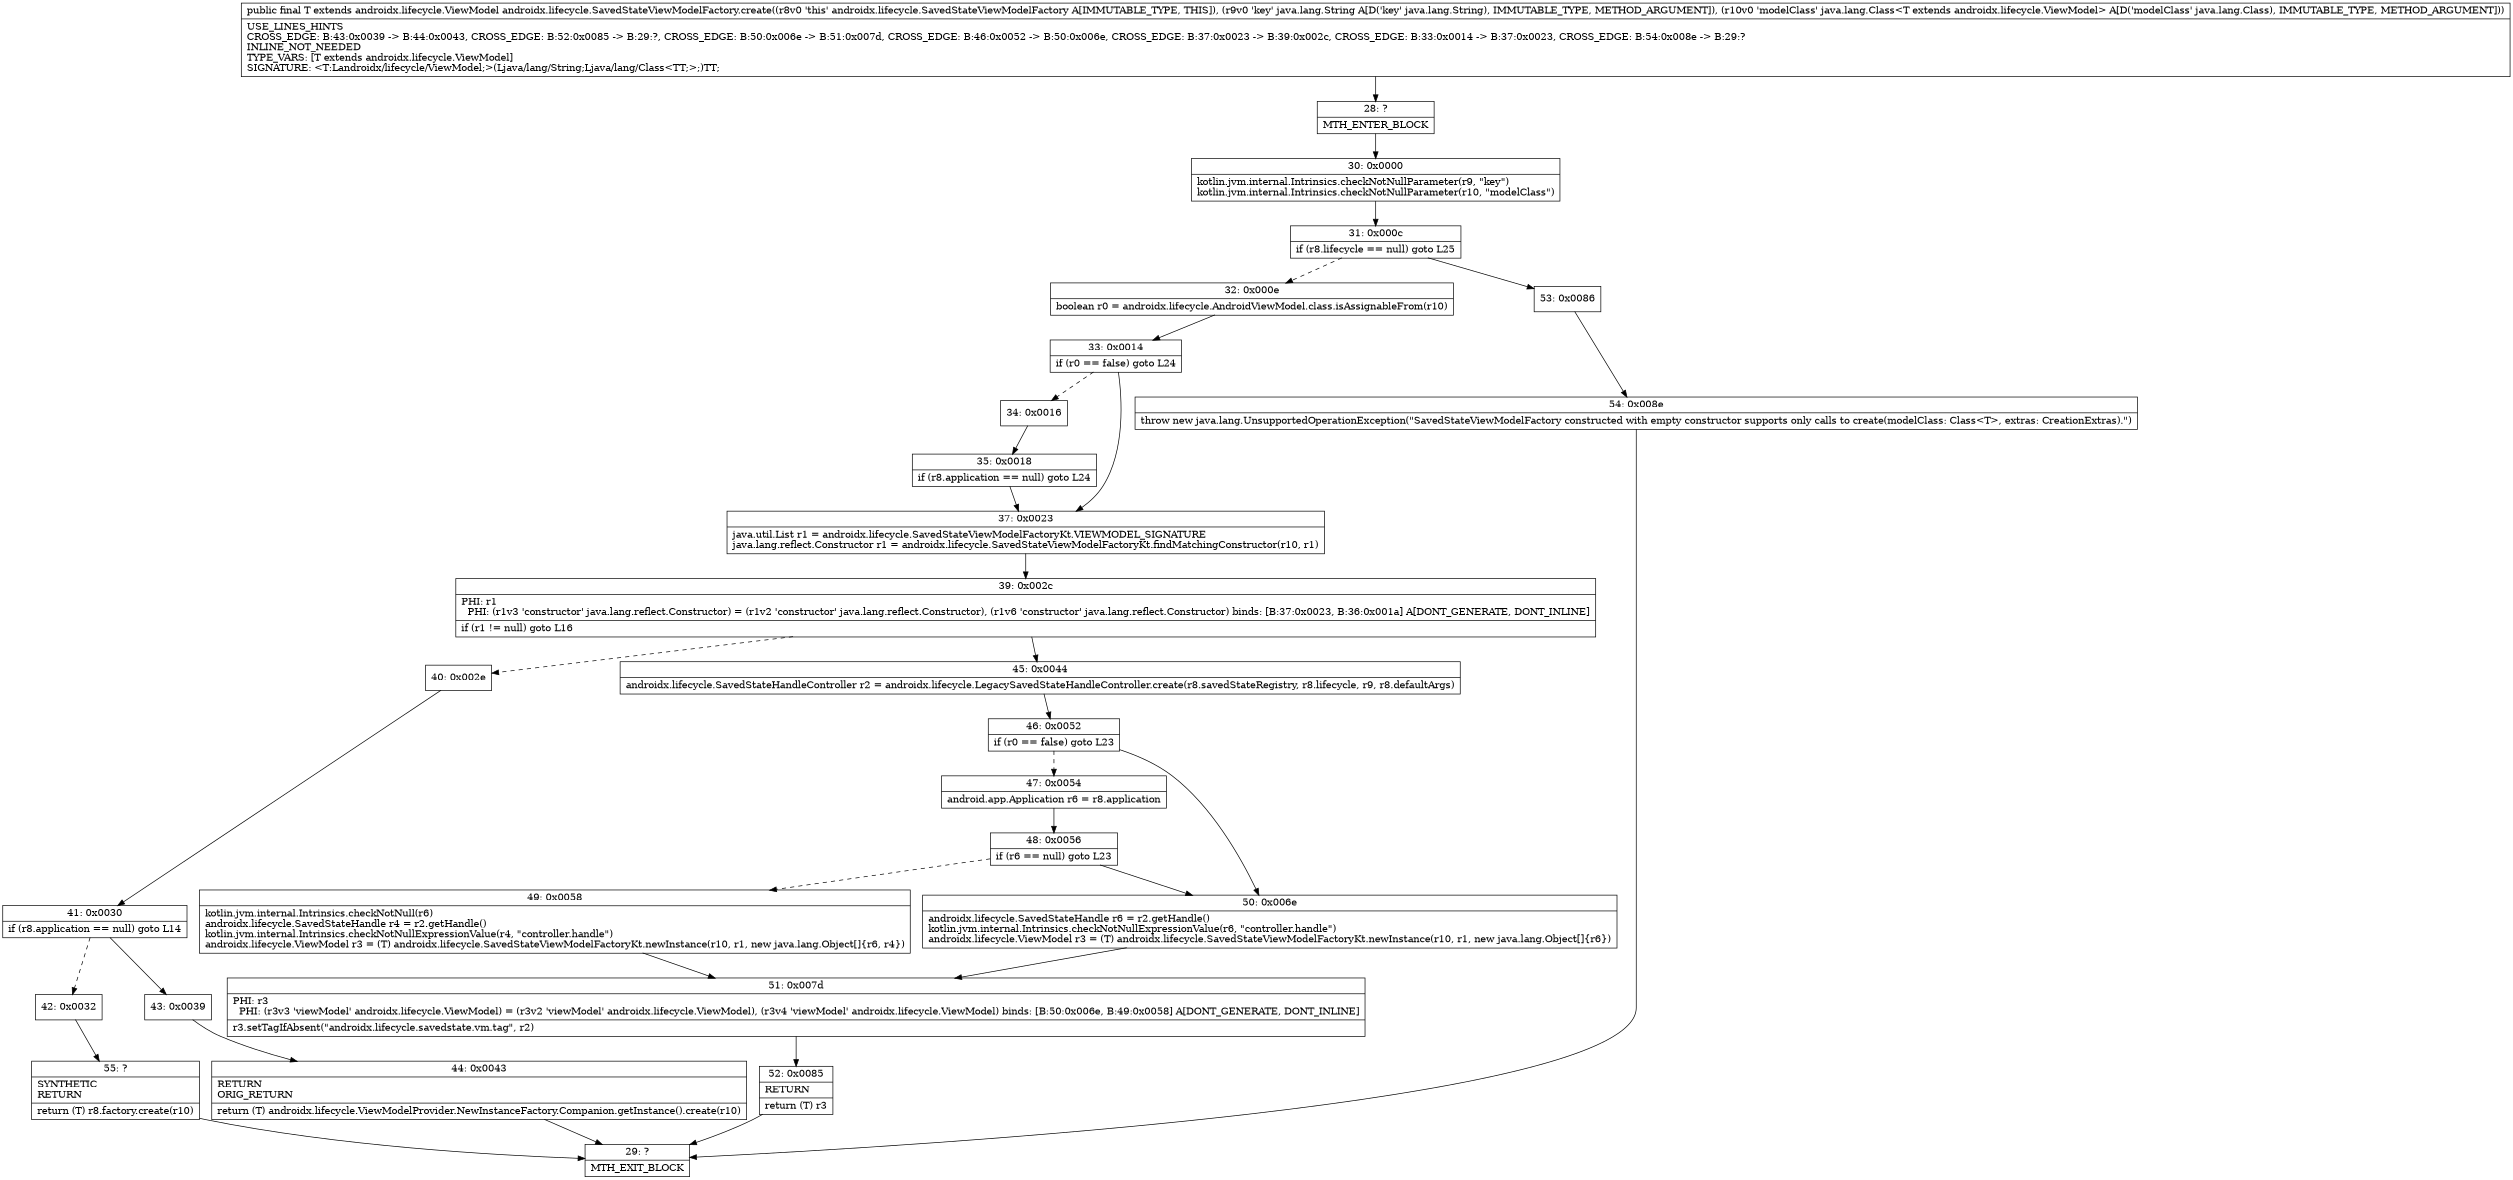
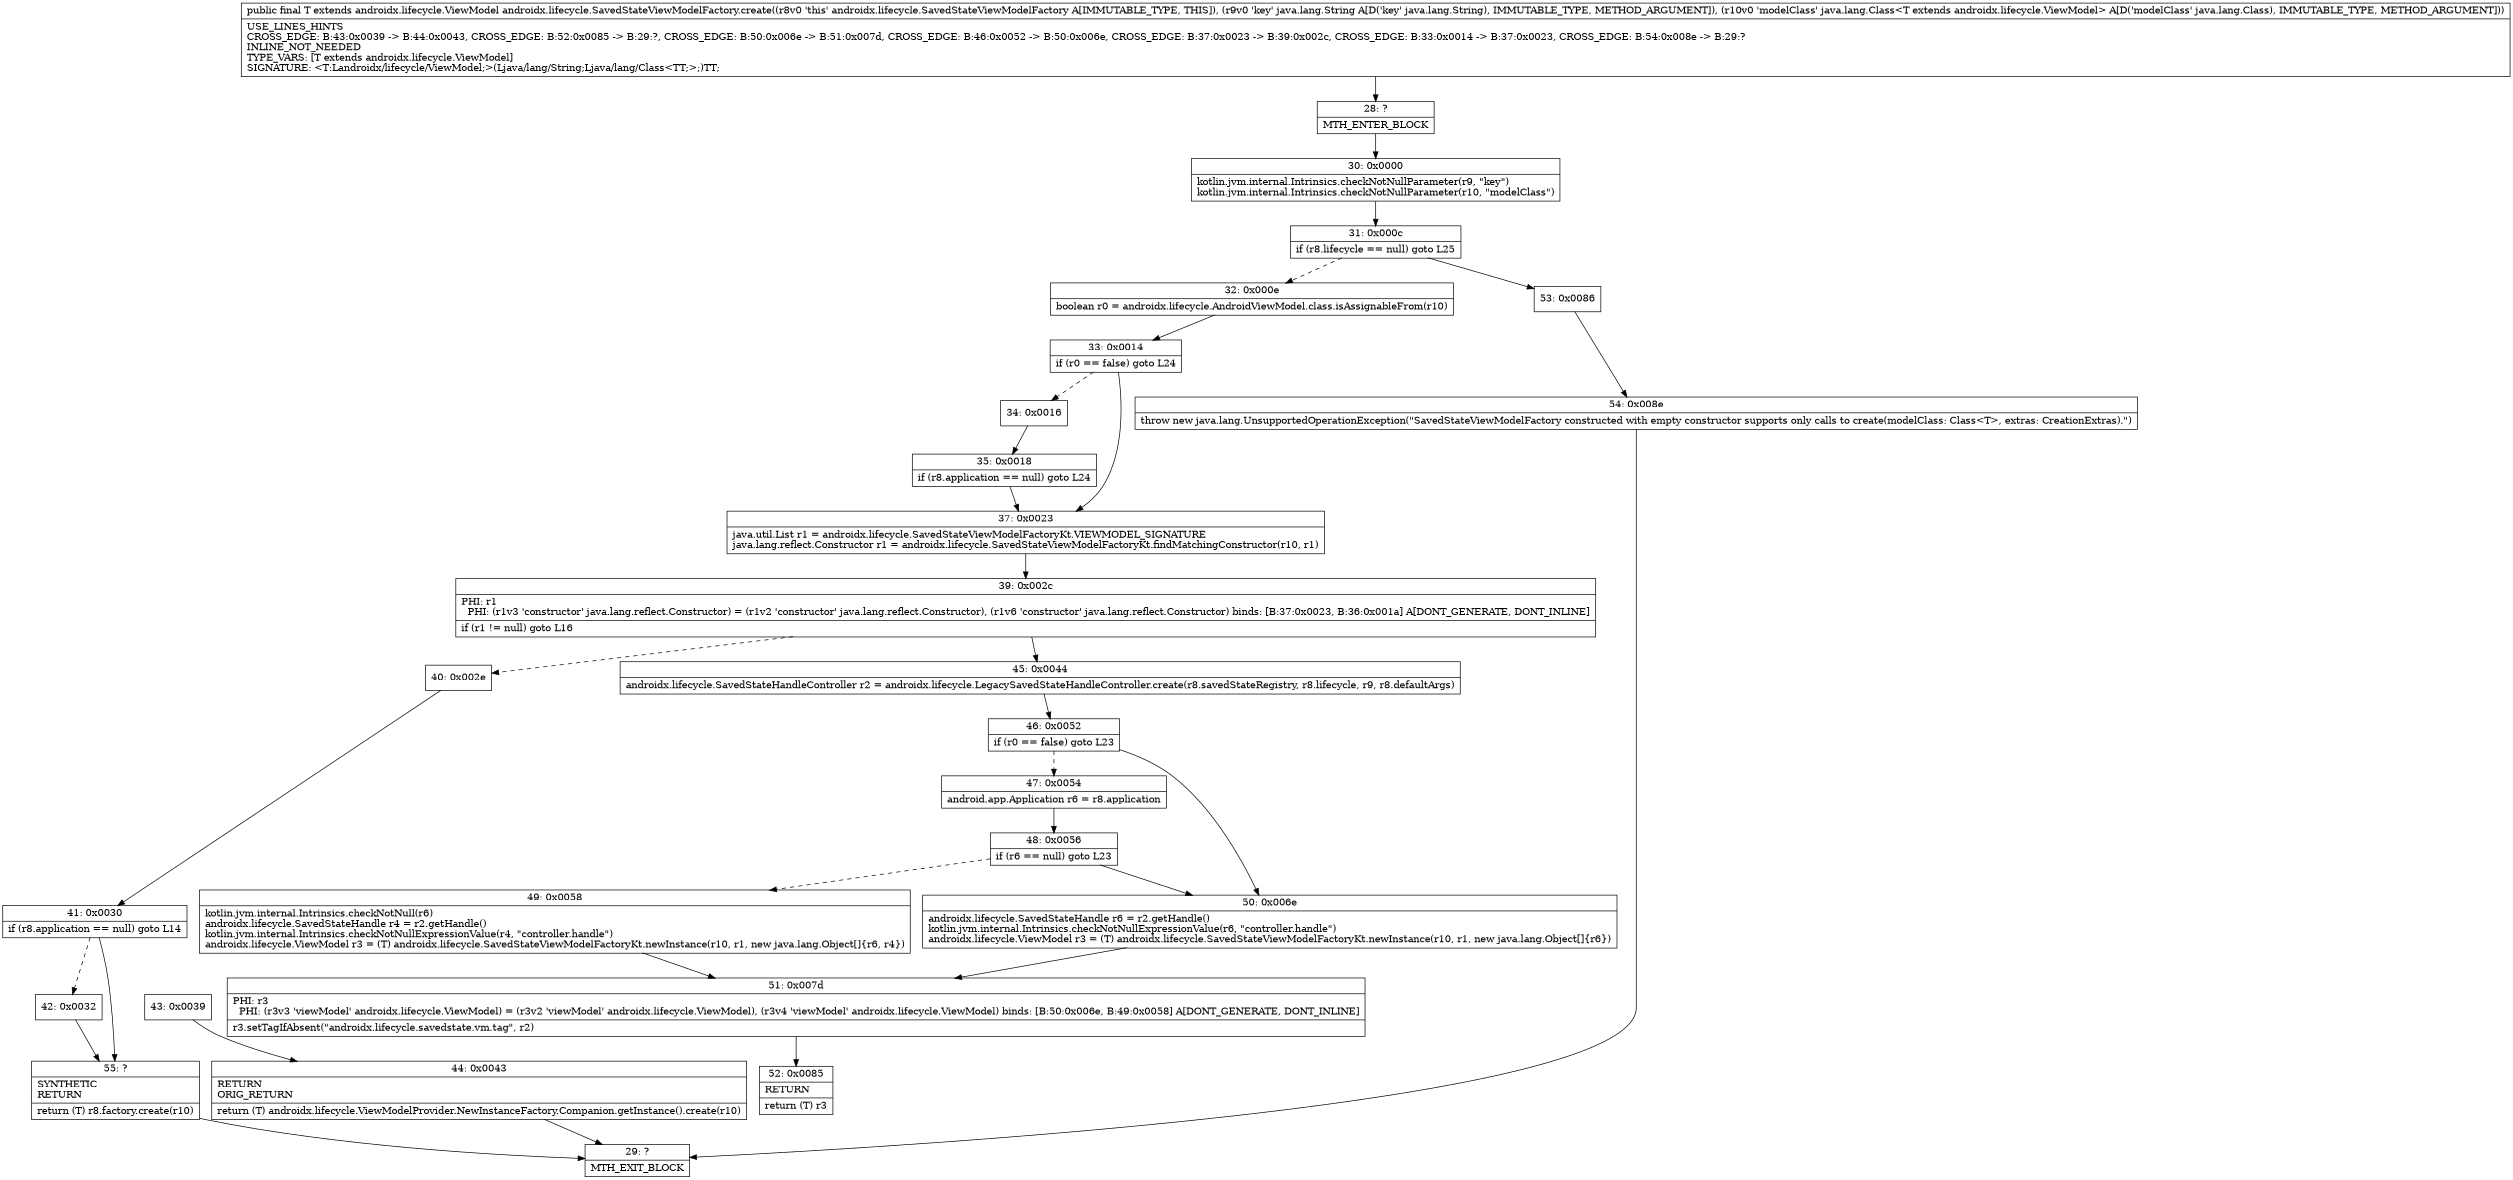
edge "41: 0x0030" -> "43: 0x0039": now "41: 0x0030" -> "55: ?"
edge "52: 0x0085" -> "29: ?": removed
